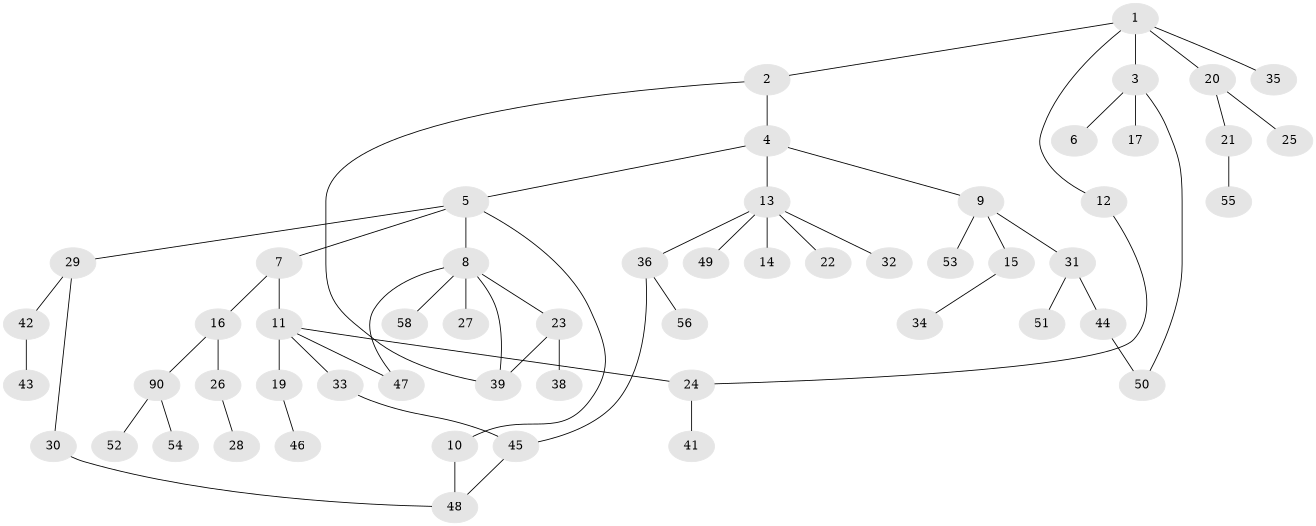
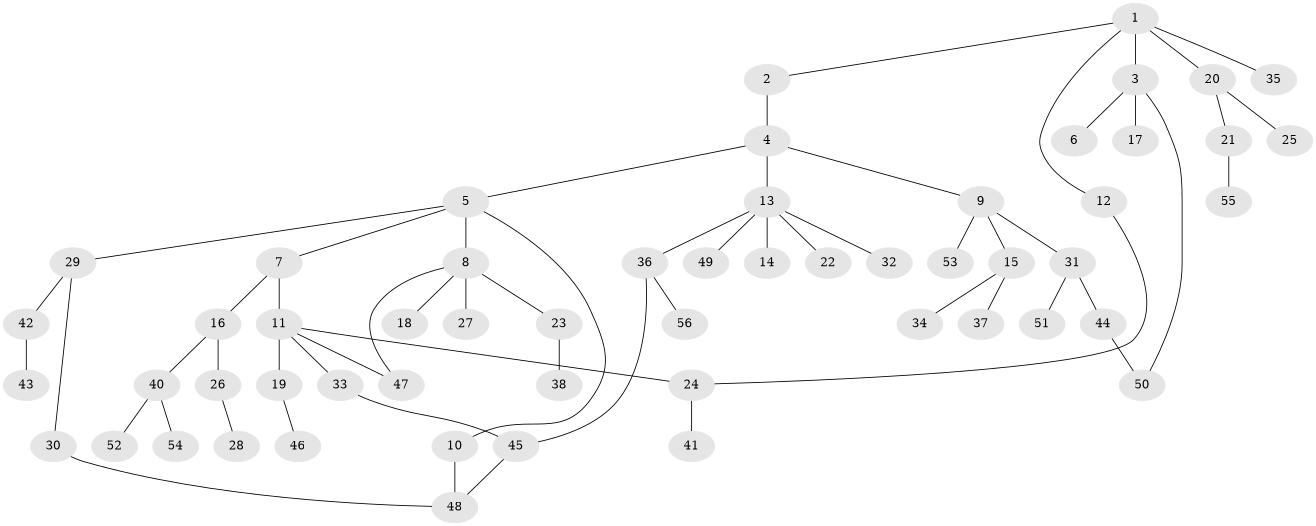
node "58": label "58" -> "18"
node "37": added
node "90": label "90" -> "40"
node "39": removed
